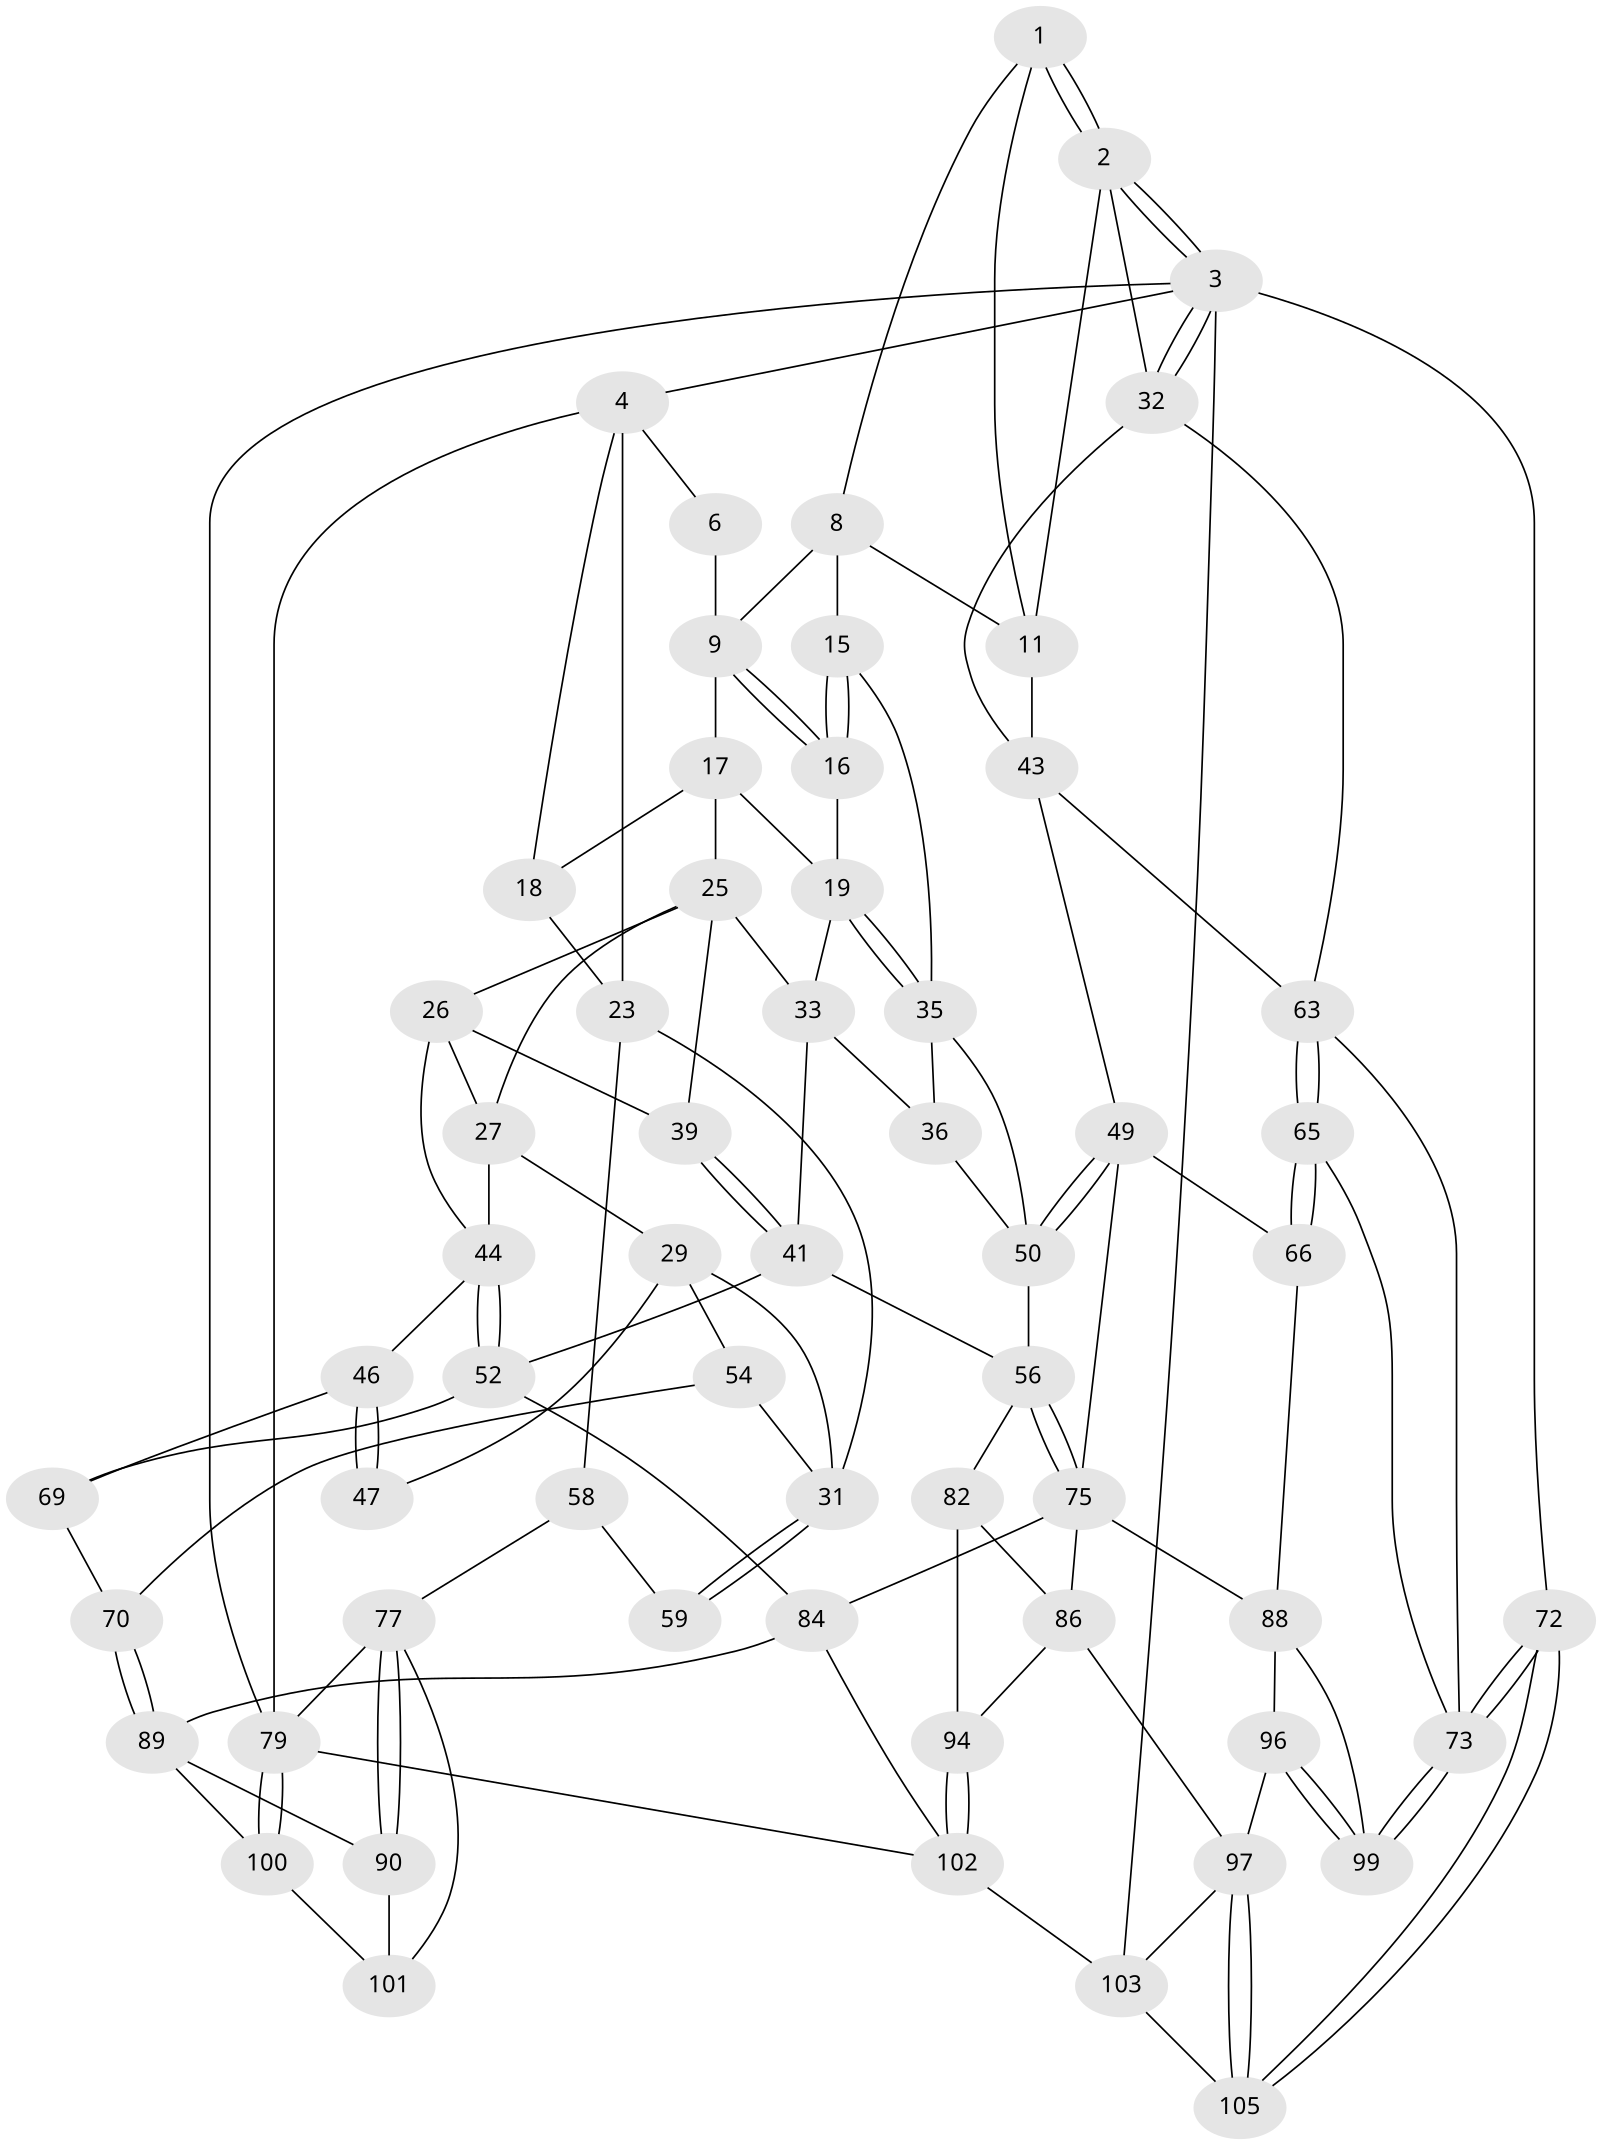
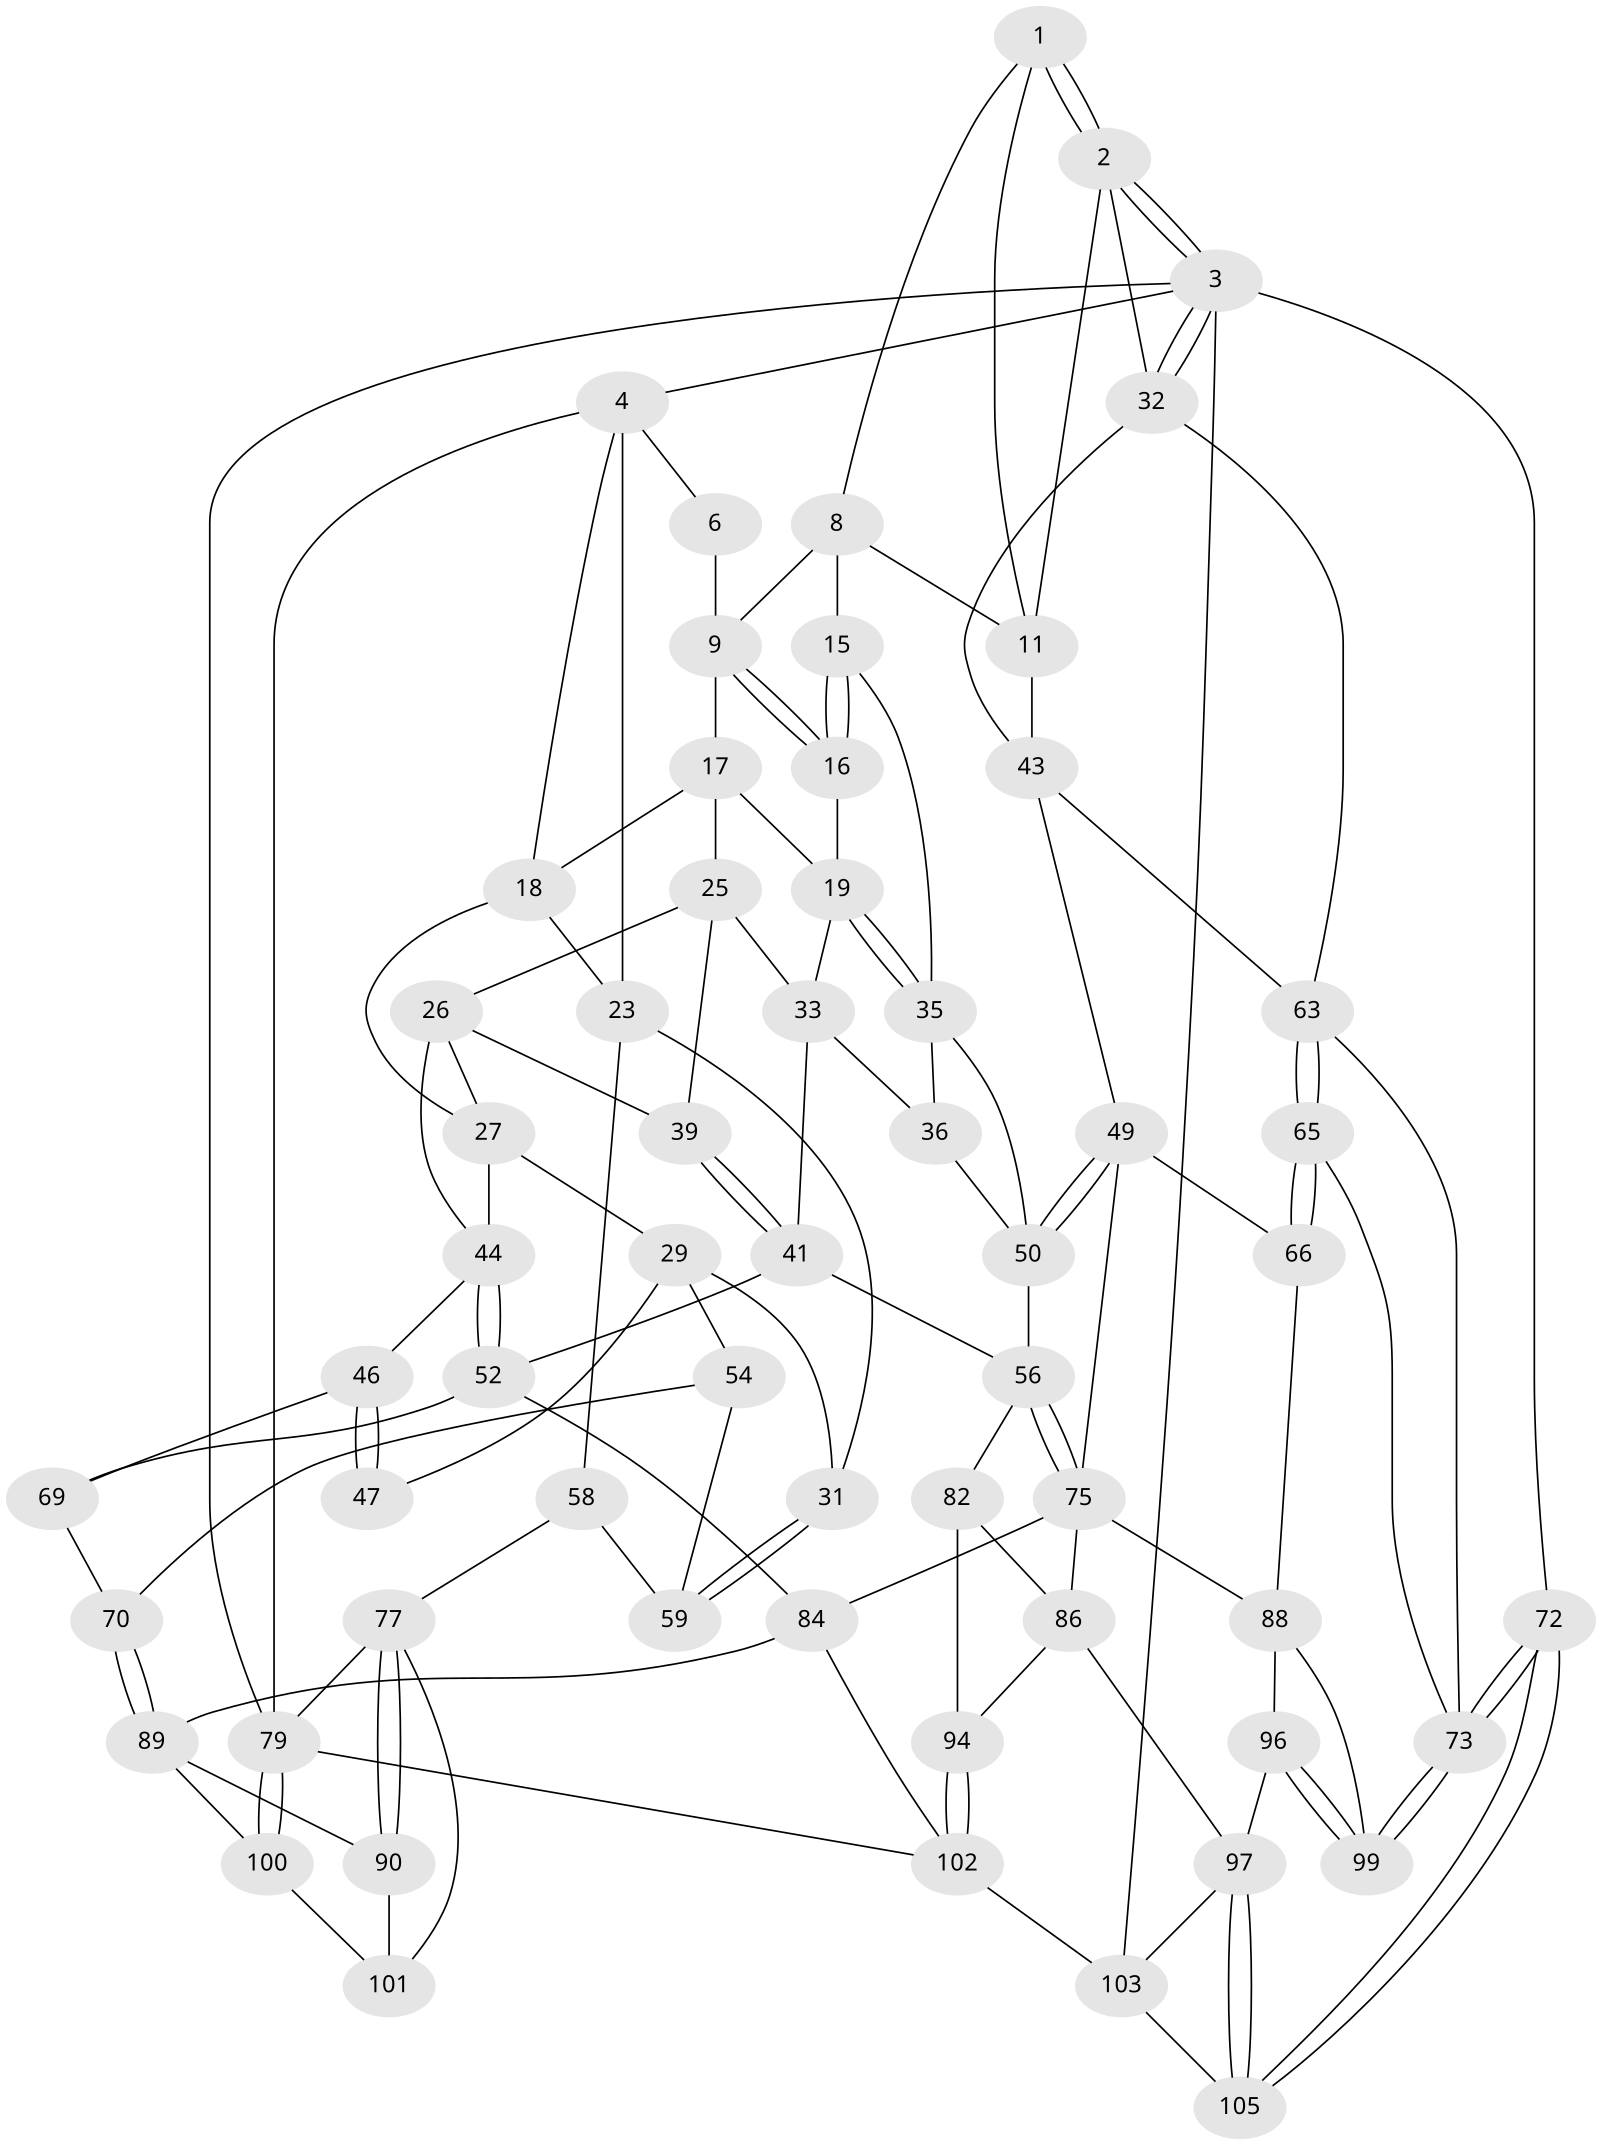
edge "25" -- "27": now "18" -- "27"
edge "54" -- "31": now "54" -- "59"
